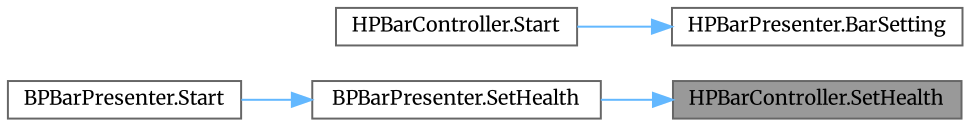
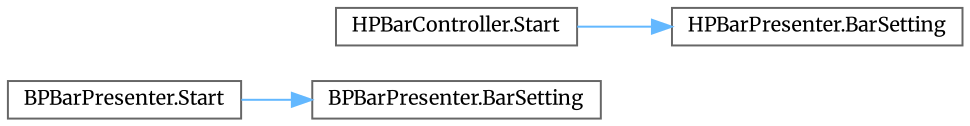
node "BPBarPresenter.SetHealth": label "BPBarPresenter.SetHealth" -> "BPBarPresenter.BarSetting"
node "HPBarController.SetHealth": removed
